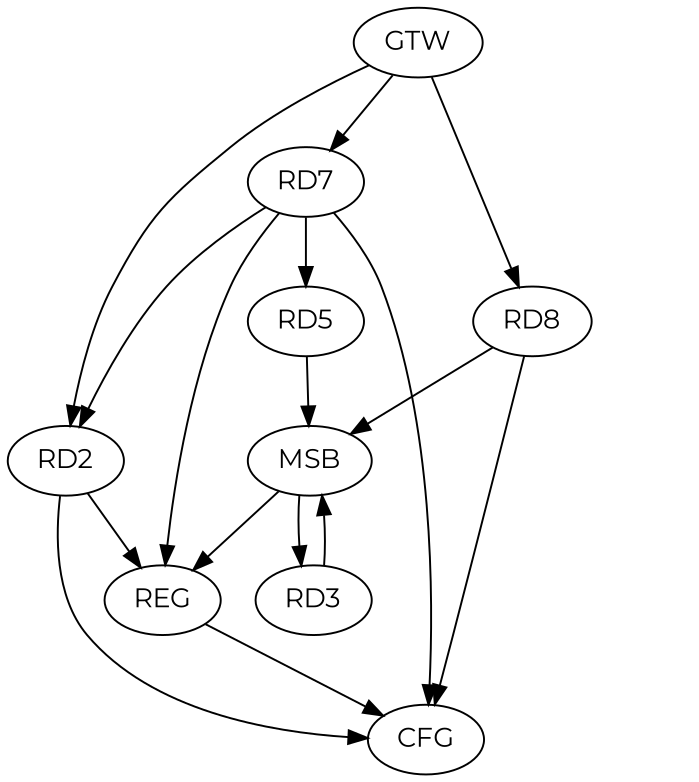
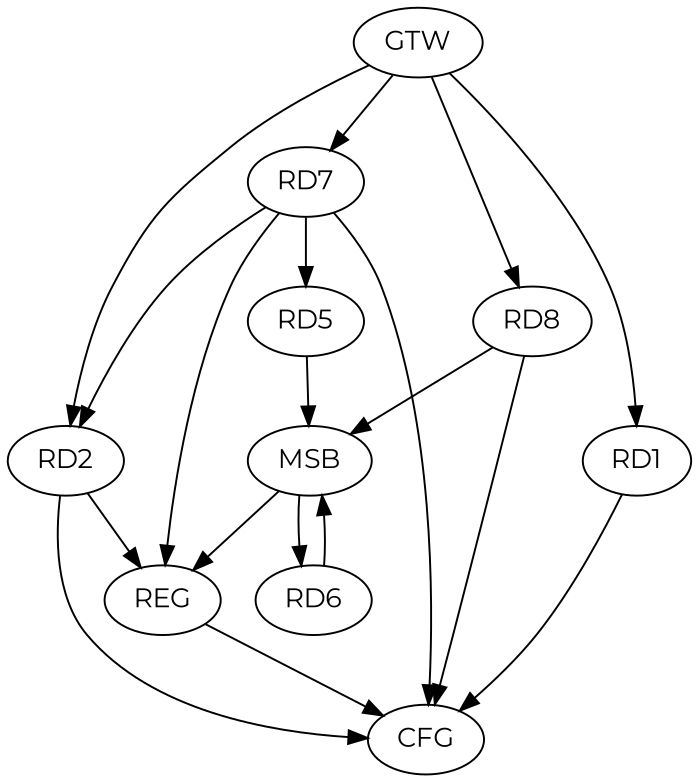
node "RD1": added
node "RD3": label "RD3" -> "RD6"
